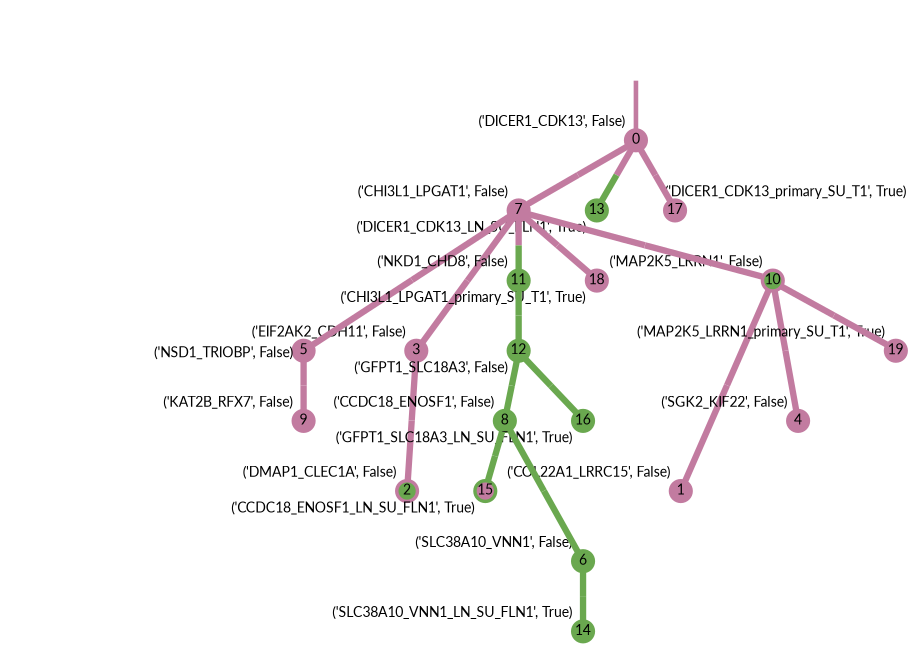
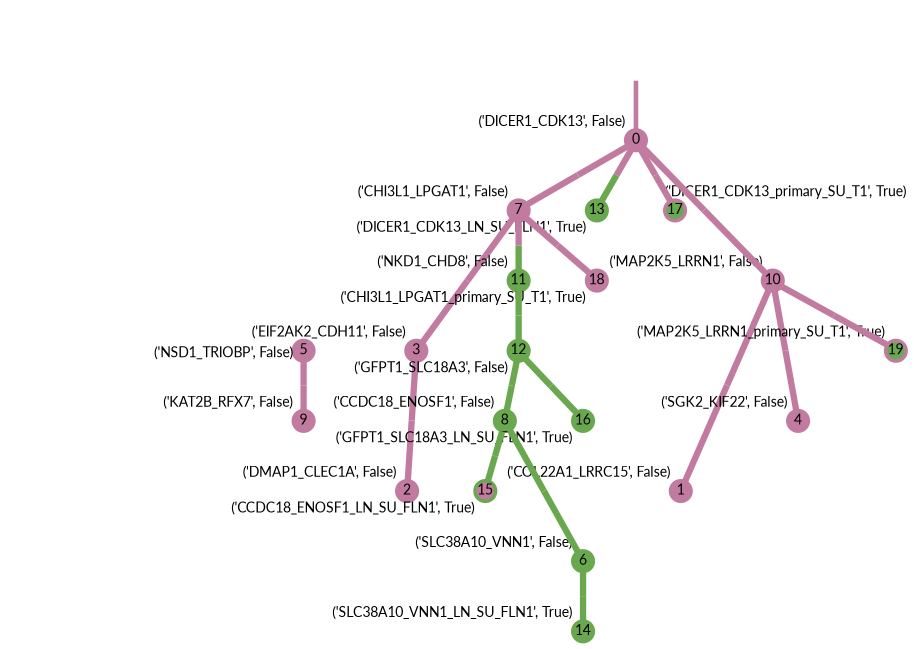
node "17 ('DICER1_CDK13_primary_SU_T1', True)": fillcolor #c27ba0ff -> #6aa84fff
edge "7 ('CHI3L1_LPGAT1', False)" -> "10 ('MAP2K5_LRRN1', False)": now "0 ('DICER1_CDK13', False)" -> "10 ('MAP2K5_LRRN1', False)"
edge "7 ('CHI3L1_LPGAT1', False)" -> "5 ('NSD1_TRIOBP', False)": removed
node "10 ('MAP2K5_LRRN1', False)": fillcolor #6aa84fff -> #c27ba0ff
node "19 ('MAP2K5_LRRN1_primary_SU_T1', True)": fillcolor #c27ba0ff -> #6aa84fff
node "2 ('DMAP1_CLEC1A', False)": fillcolor #6aa84fff -> #c27ba0ff
